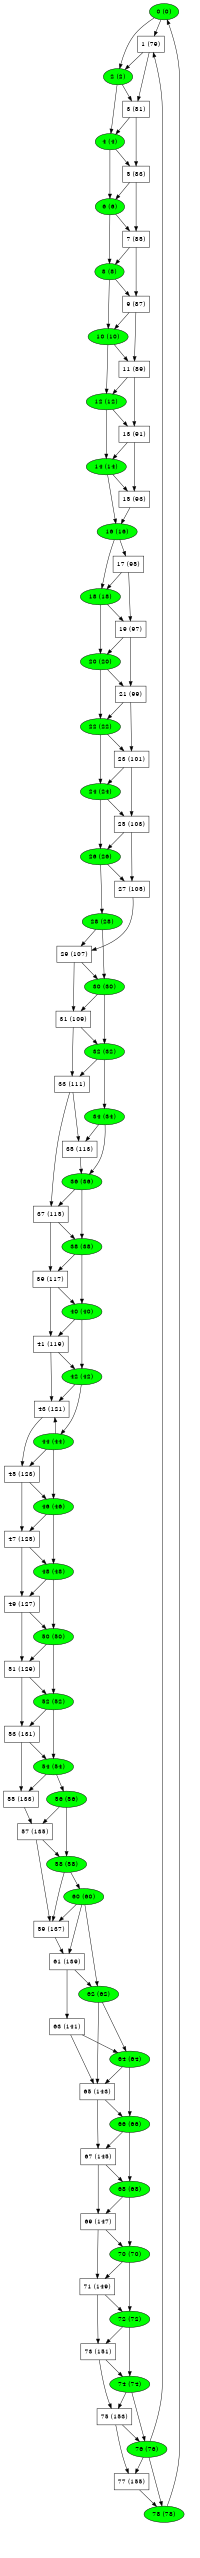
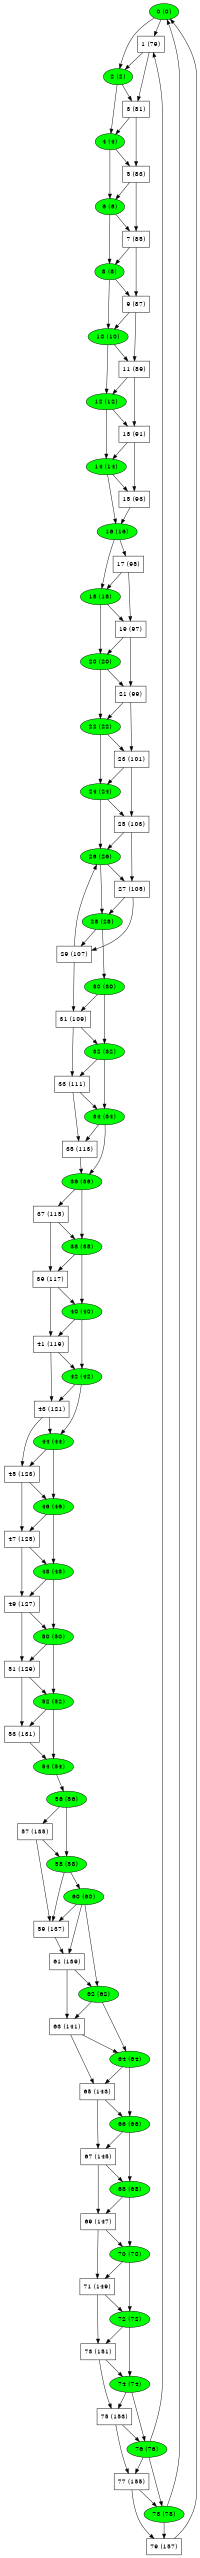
edge "27 (105)" -> "28 (28)": added
edge "29 (107)" -> "30 (30)": now "29 (107)" -> "26 (26)"
edge "33 (111)" -> "37 (115)": now "33 (111)" -> "34 (34)"
edge "44 (44)" -> "43 (121)": reversed
node "55 (133)": removed
edge "62 (62)" -> "65 (143)": now "62 (62)" -> "63 (141)"
node "79 (157)": added
